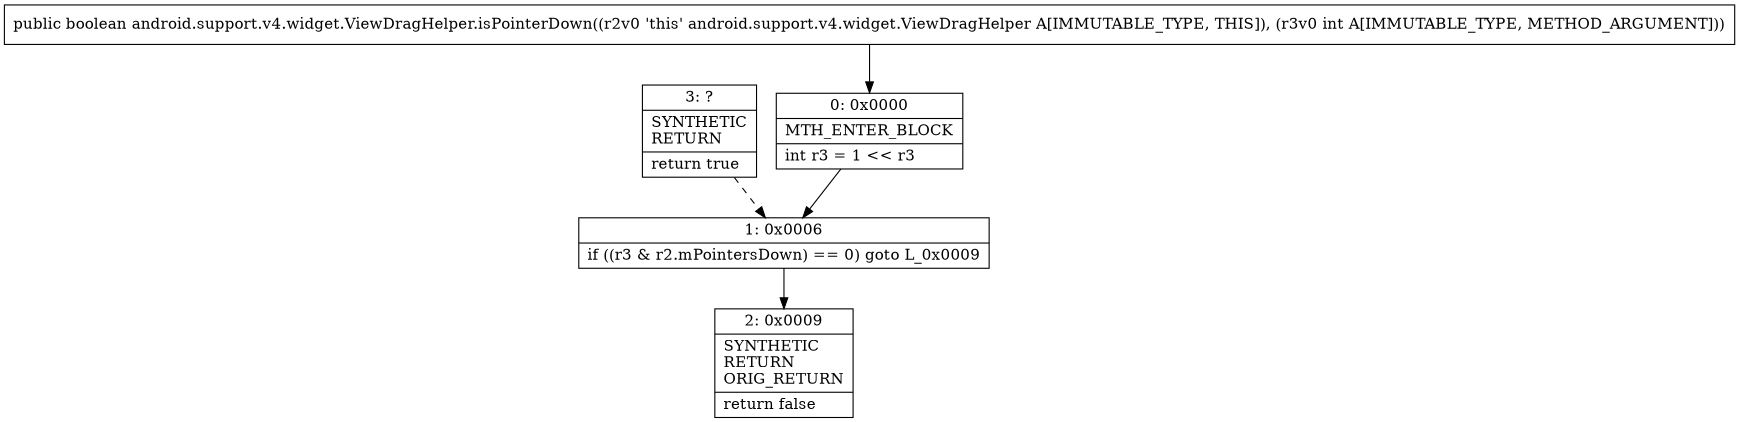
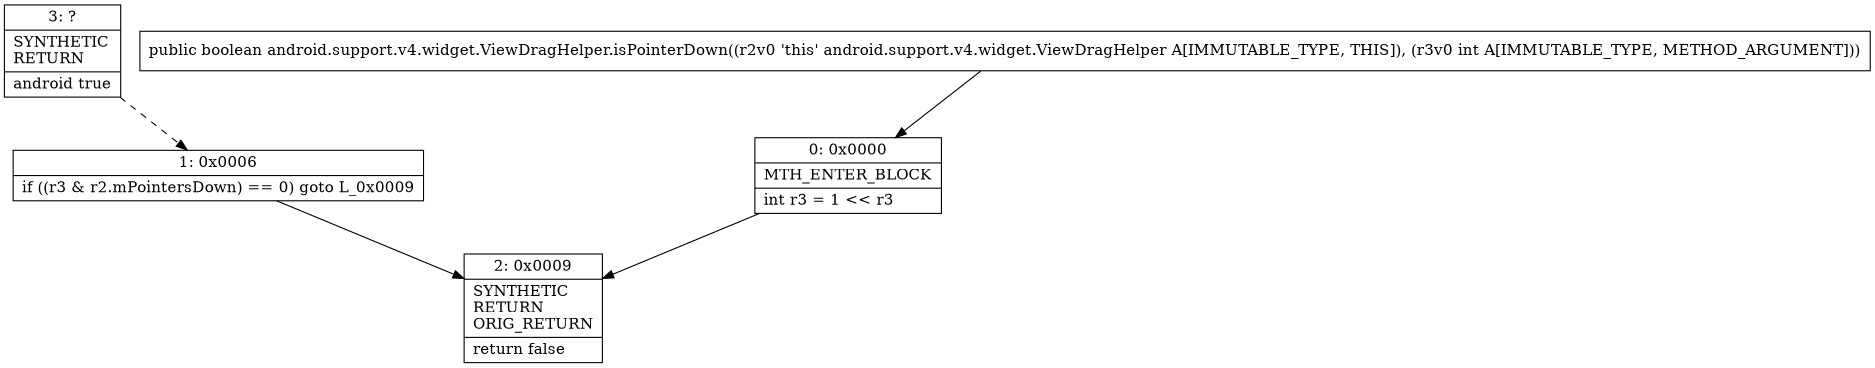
node "3: ?": text "return true" -> "android true"
edge "0: 0x0000" -> "1: 0x0006": now "0: 0x0000" -> "2: 0x0009"
